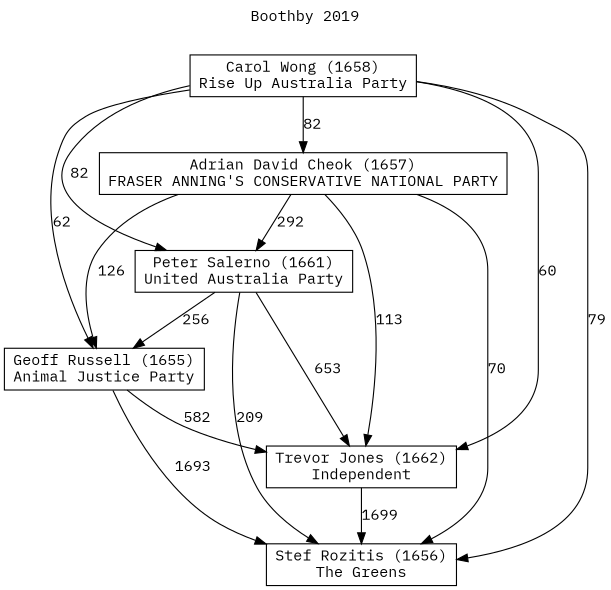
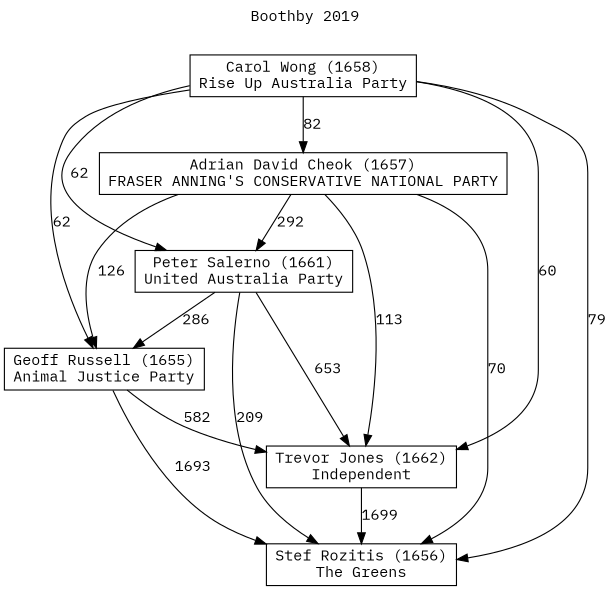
edge "Carol Wong (1658) Rise Up Australia Party" -> "Peter Salerno (1661) United Australia Party": label "82" -> "62"
edge "Peter Salerno (1661) United Australia Party" -> "Geoff Russell (1655) Animal Justice Party": label "256" -> "286"
